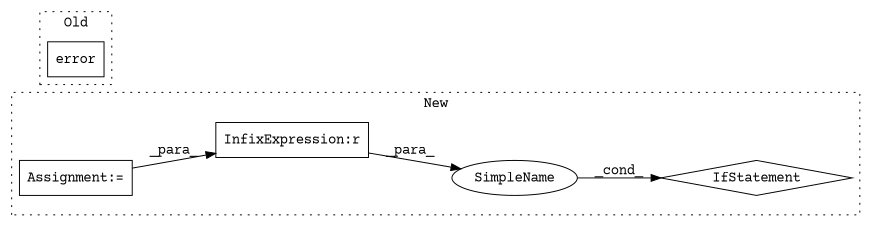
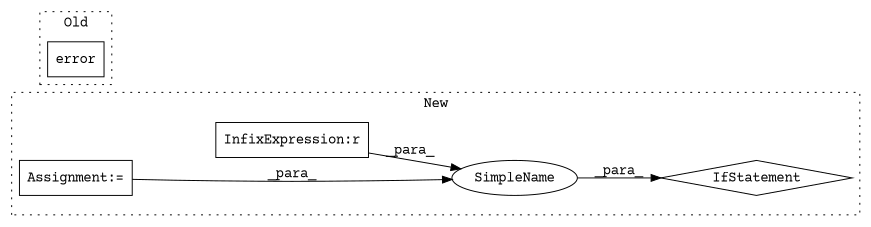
edge "Assignment:=" -> "InfixExpression:r": now "Assignment:=" -> "SimpleName"
edge "SimpleName" -> "IfStatement": label "_cond_" -> "_para_"
